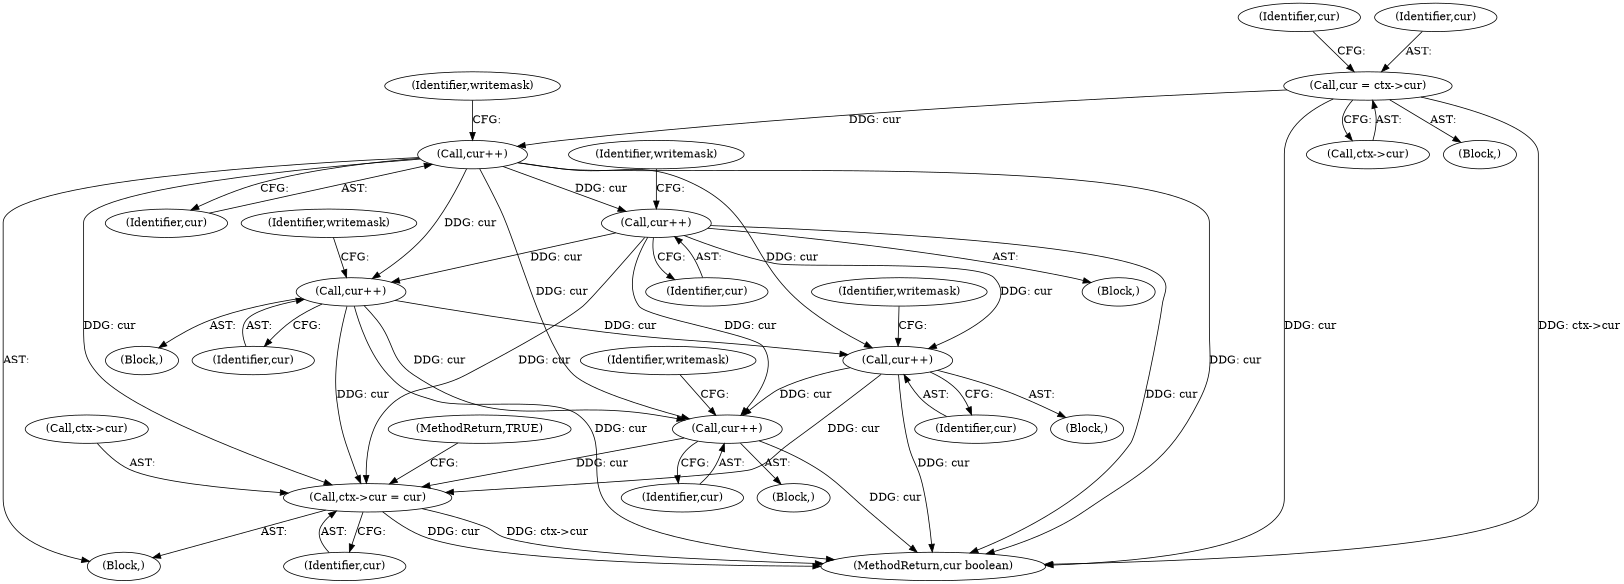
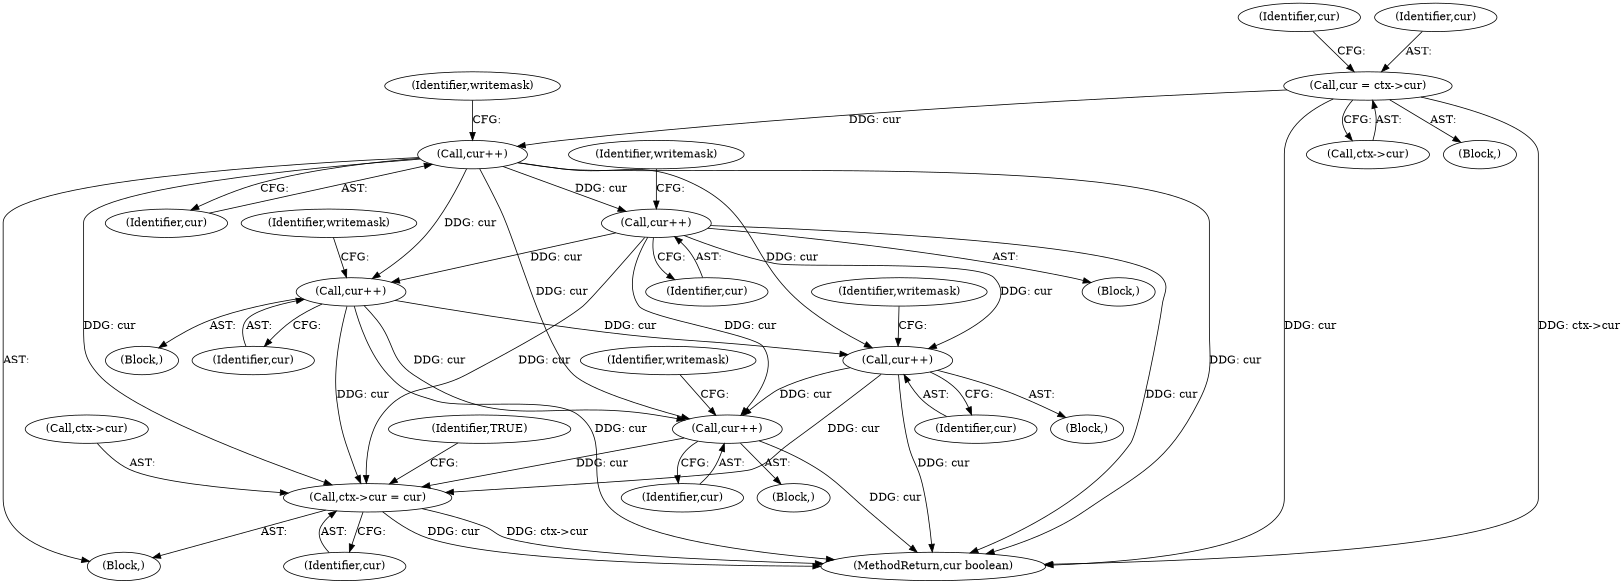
node "(MethodReturn,TRUE)": label "(MethodReturn,TRUE)" -> "(Identifier,TRUE)"
